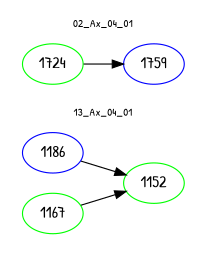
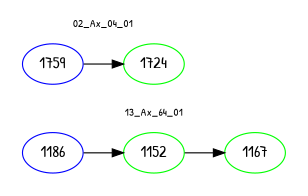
edge "1724" -> "1759": reversed
cluster "13_Ax_04_01": label "13_Ax_04_01" -> "13_Ax_64_01"
edge "1167" -> "1152": reversed
